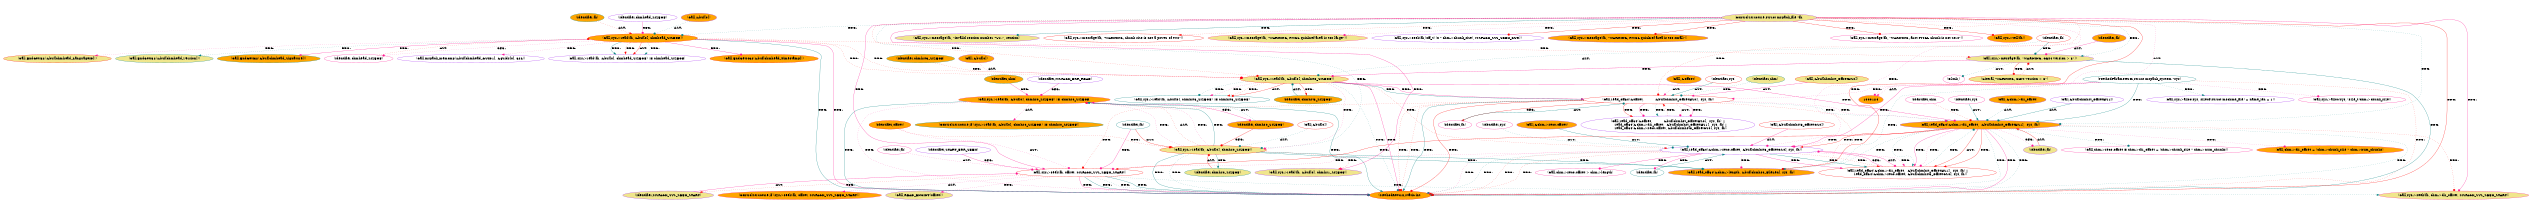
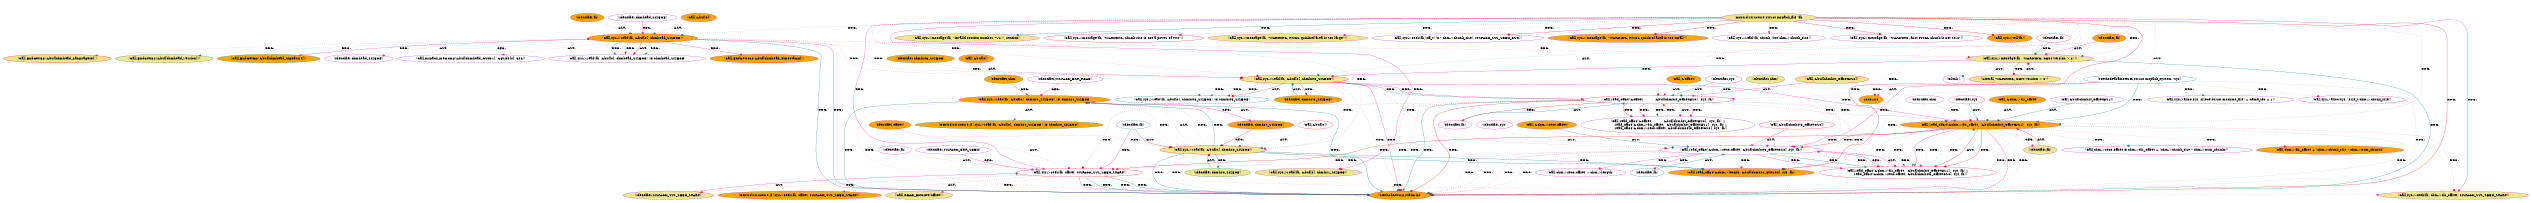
edge "(ControlStructure,struct mspack_file *fh)" -> "1000124": color deeppink -> red
node "(Call,sys->read(fh, chunk, (int)chm->chunk_size))": added
edge "(Call,sys->read(fh, &buf[0], chmhead_SIZEOF))" -> "(Call,mspack_memcmp(&buf[chmhead_GUID1], &guids[0], 32L))": label "DDG: " -> "AST: "
node "(Identifier,START_ERR_SEEK)": label "(Identifier,START_ERR_SEEK)" -> "(Identifier,MSPACK_ERR_SEEK)"
edge "(MethodParameterIn,struct mspack_system *sys)" -> "(MethodReturn,static int)": color red -> teal
edge "(Call,sys->seek(fh, offset, MSPACK_SYS_SEEK_START))" -> "(Call,sys->seek(fh, chm->dir_offset, MSPACK_SYS_SEEK_START))": color teal -> deeppink
